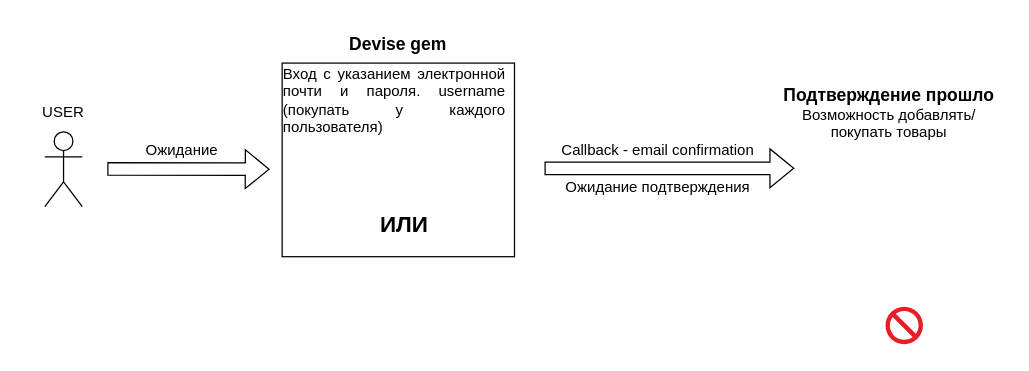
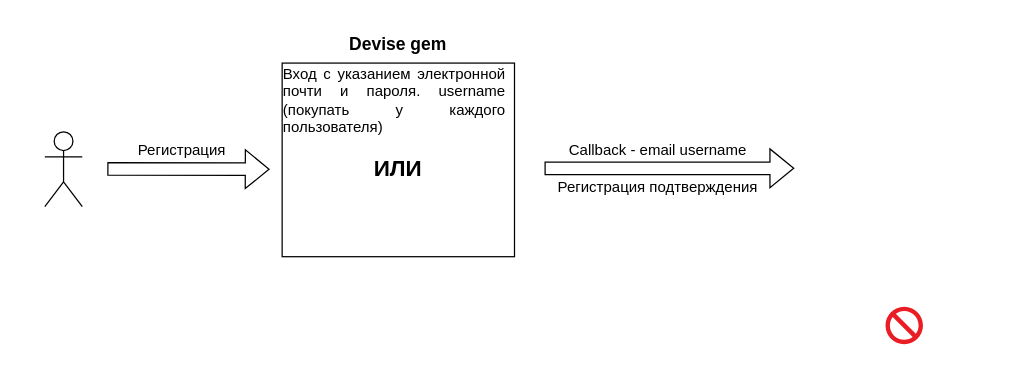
node "USER": removed
node "Подтверждение прошло Возможность добавлять/покупать товары": removed
node "Ожидание": label "Ожидание" -> "Регистрация"
node "Callback - email confirmation": label "Callback - email confirmation" -> "Callback - email username"
node "Ожидание подтверждения": label "Ожидание подтверждения" -> "Регистрация подтверждения"
node "ИЛИ": moved (404, 226) -> (398, 169)
